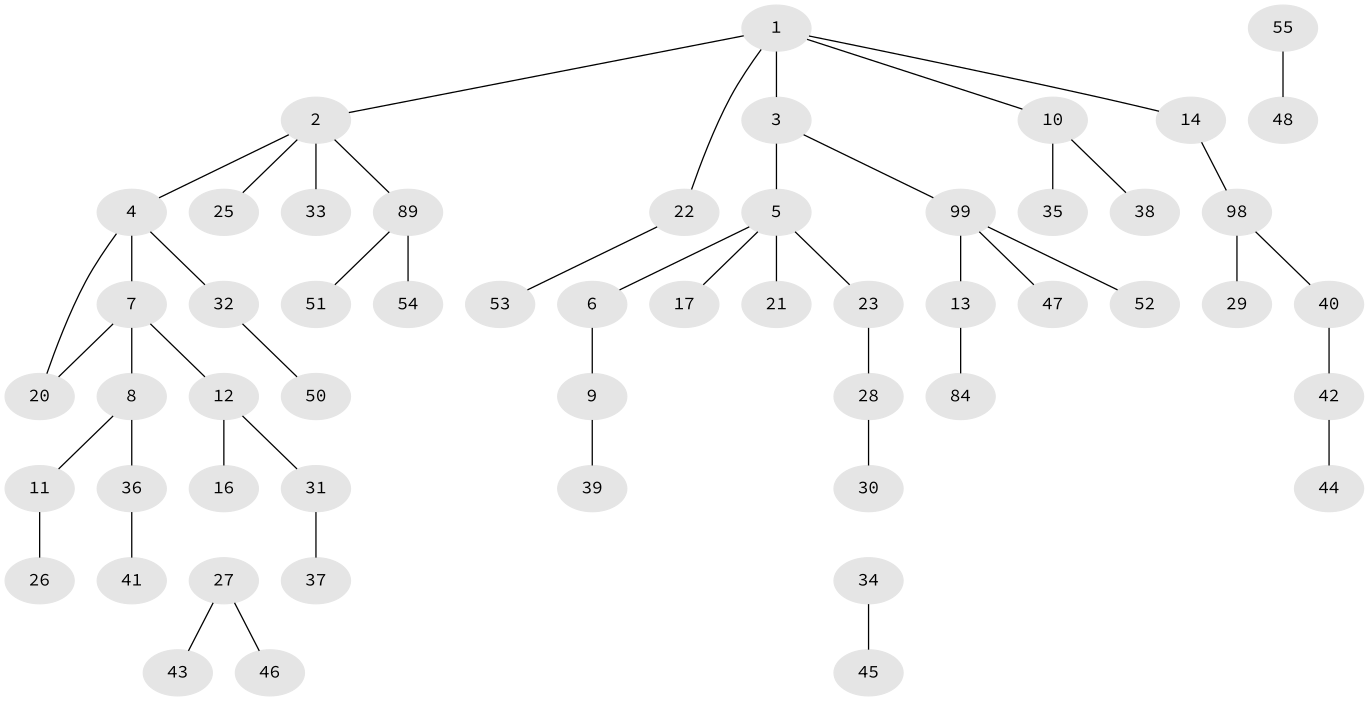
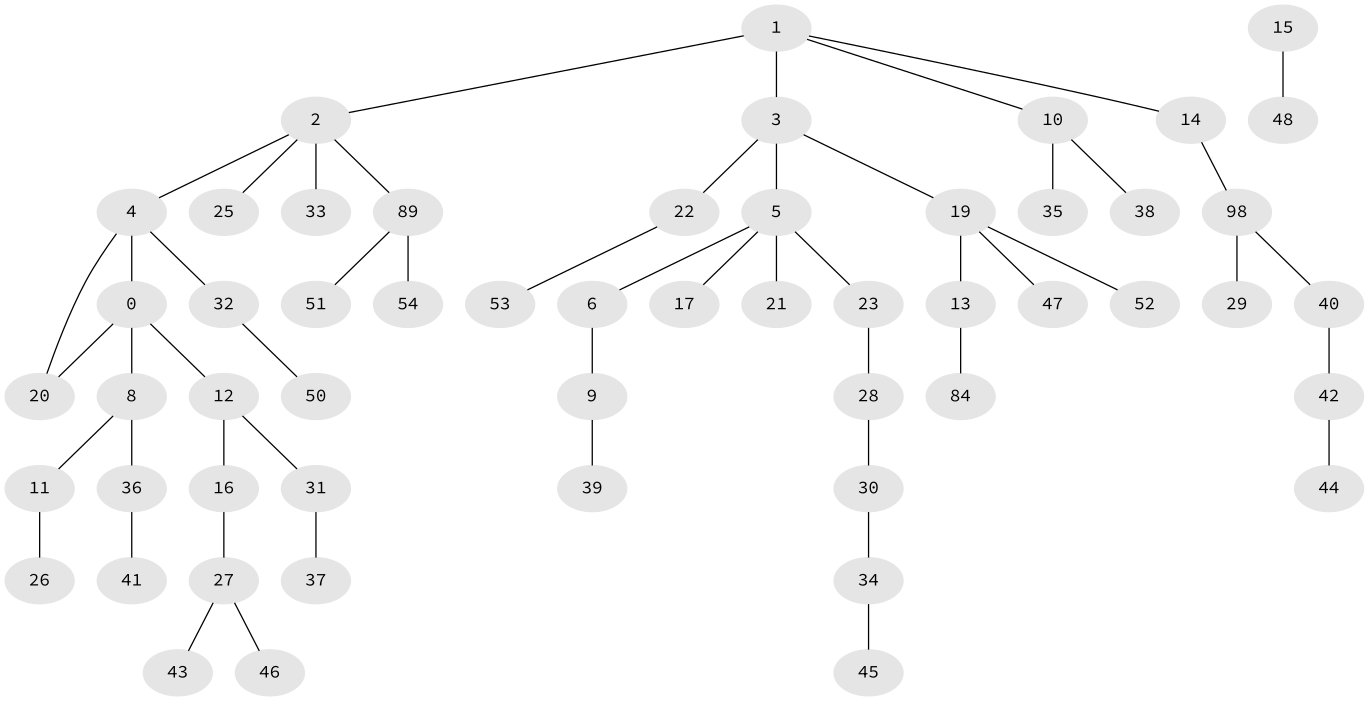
node "55": label "55" -> "15"
edge "1" -- "22": now "3" -- "22"
node "99": label "99" -> "19"
node "7": label "7" -> "0"
edge "16" -- "27": added
edge "30" -- "34": added
